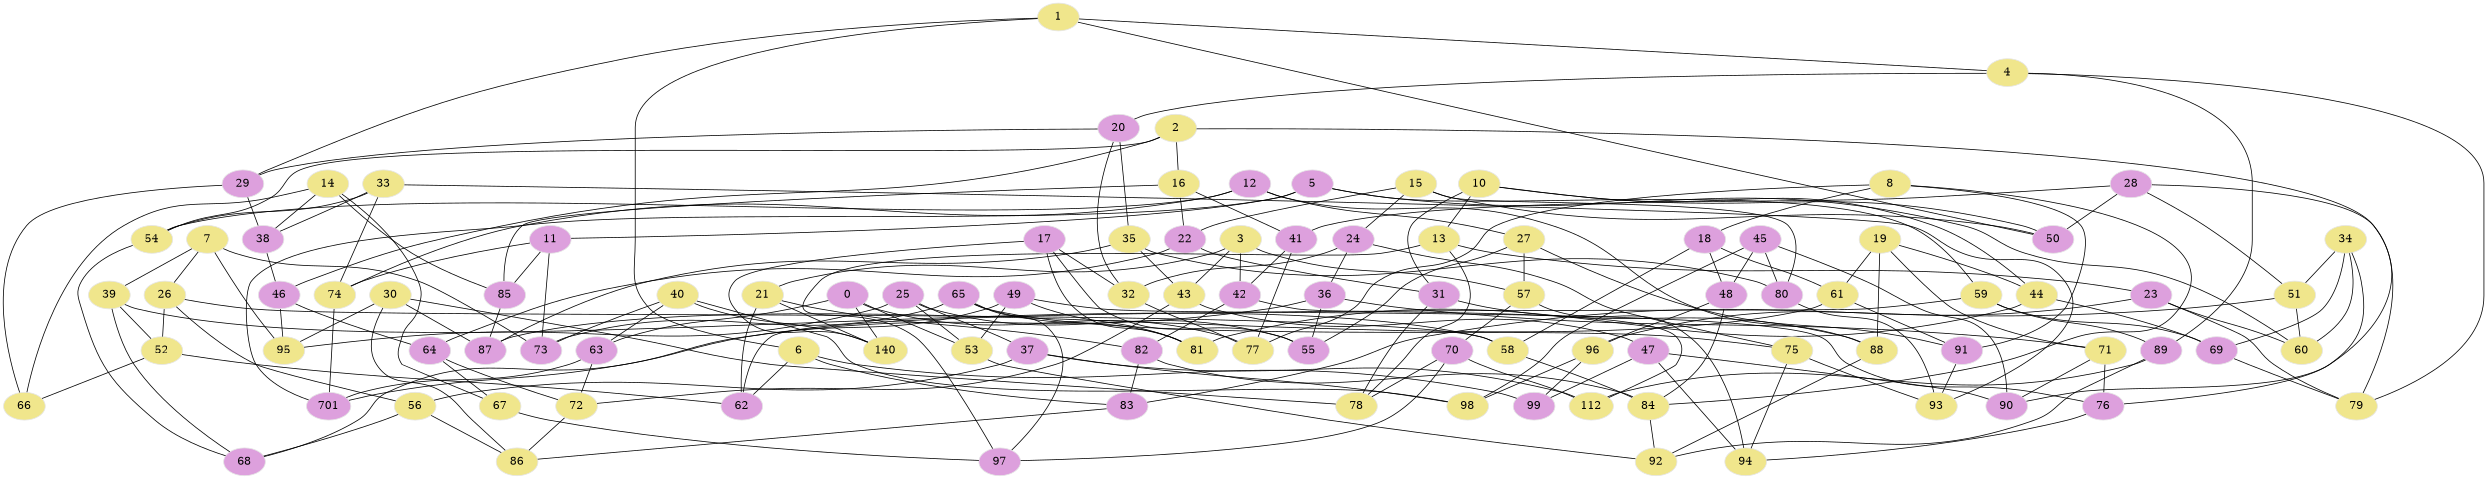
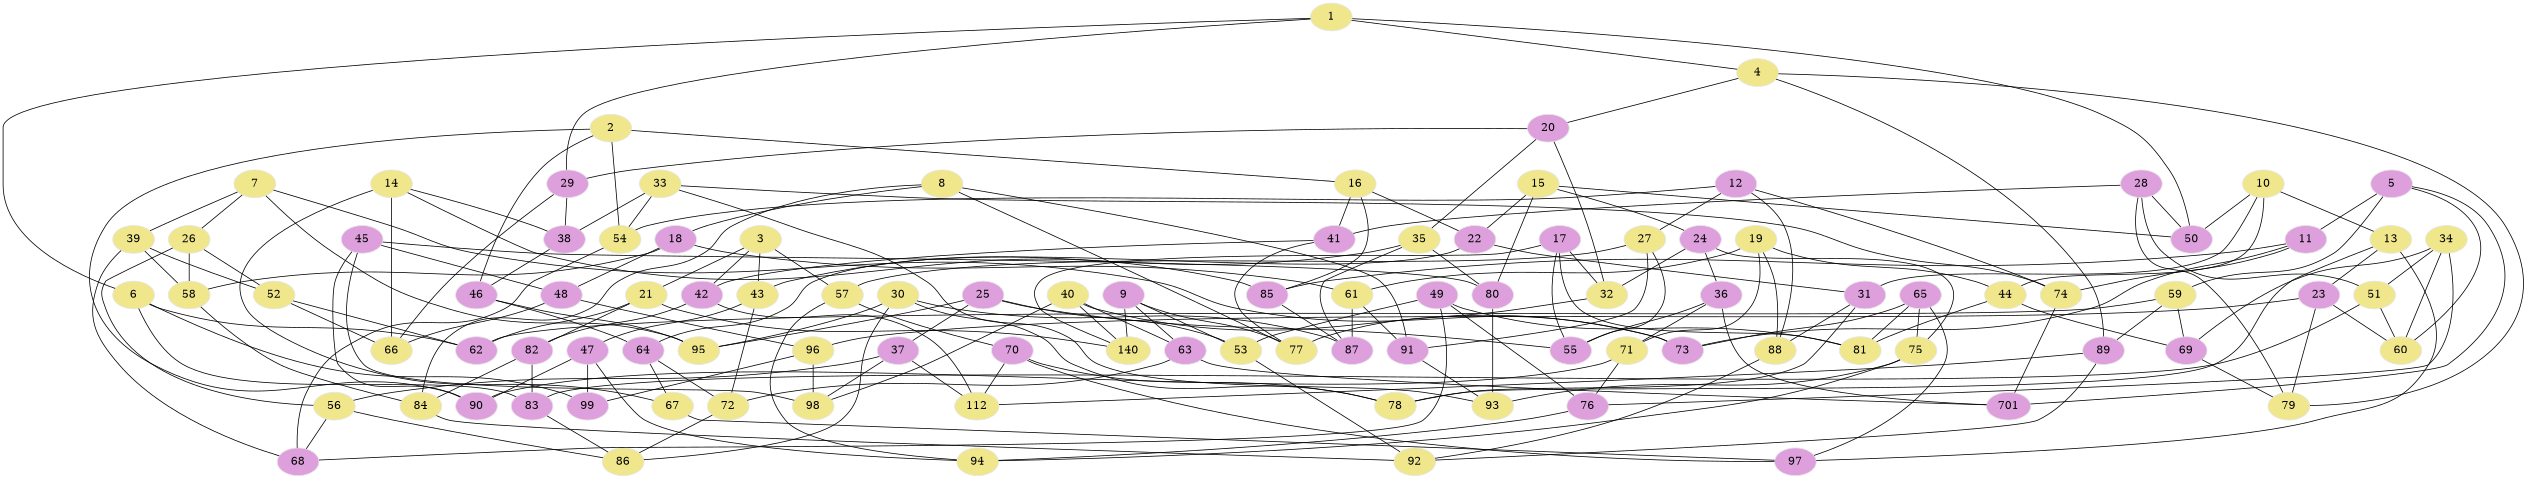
node "0": label "0" -> "9"
edge "48" -- "84": now "48" -- "66"
